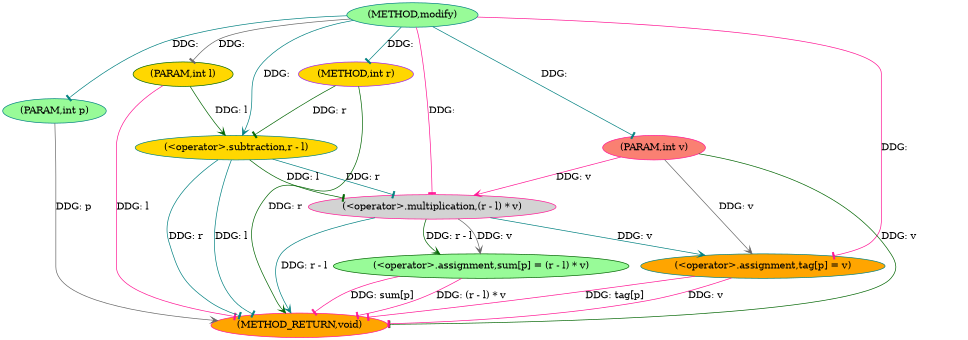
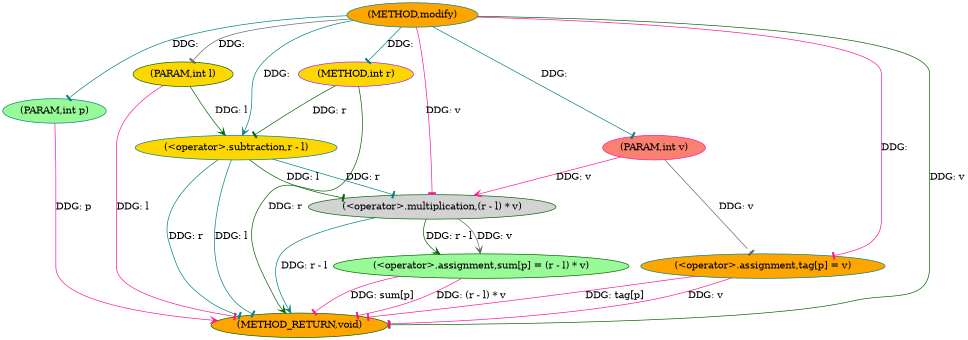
node "(METHOD,modify)": fillcolor palegreen -> orange
edge "(METHOD,modify)" -> "(<operator>.multiplication,(r - l) * v)": label "DDG: " -> "DDG: v"
edge "(PARAM,int v)" -> "(<operator>.assignment,tag[p] = v)": arrowhead vee -> tee
node "(<operator>.multiplication,(r - l) * v)": color deeppink -> darkgreen
edge "(<operator>.multiplication,(r - l) * v)" -> "(<operator>.assignment,tag[p] = v)": removed, label "DDG: v"
edge "(PARAM,int p)" -> "(METHOD_RETURN,void)": color gray40 -> deeppink
edge "(PARAM,int v)" -> "(METHOD_RETURN,void)": now "(METHOD,modify)" -> "(METHOD_RETURN,void)"
node "(METHOD_RETURN,void)": color deeppink -> darkgreen
